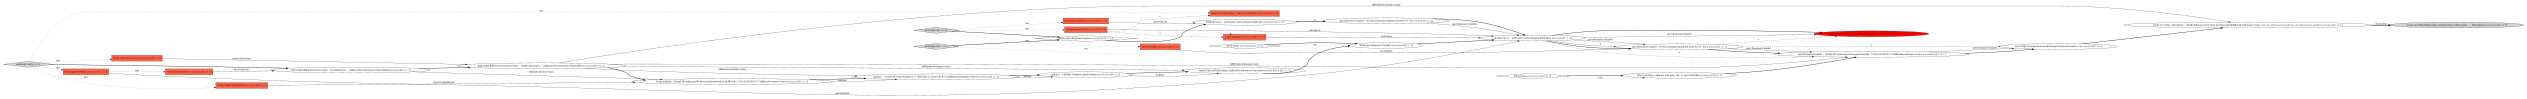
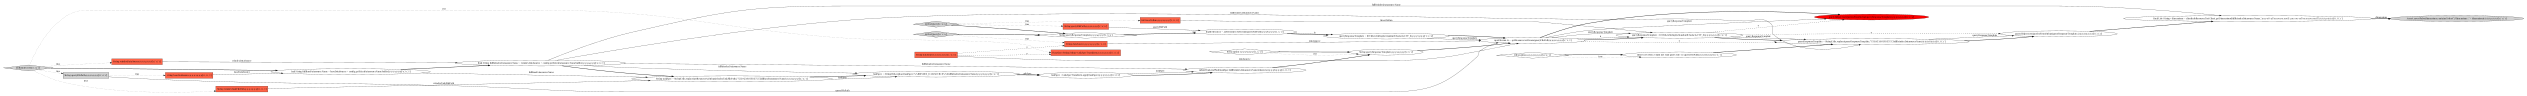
edge "doTestQuery['1', '0', '0']" -> "String dataSource@@@2@@@['1', '0', '0']": removed, label "true"
node "String queryFilePath@@@2@@@['0', '0', '1']": fillcolor tomato -> lightgray
